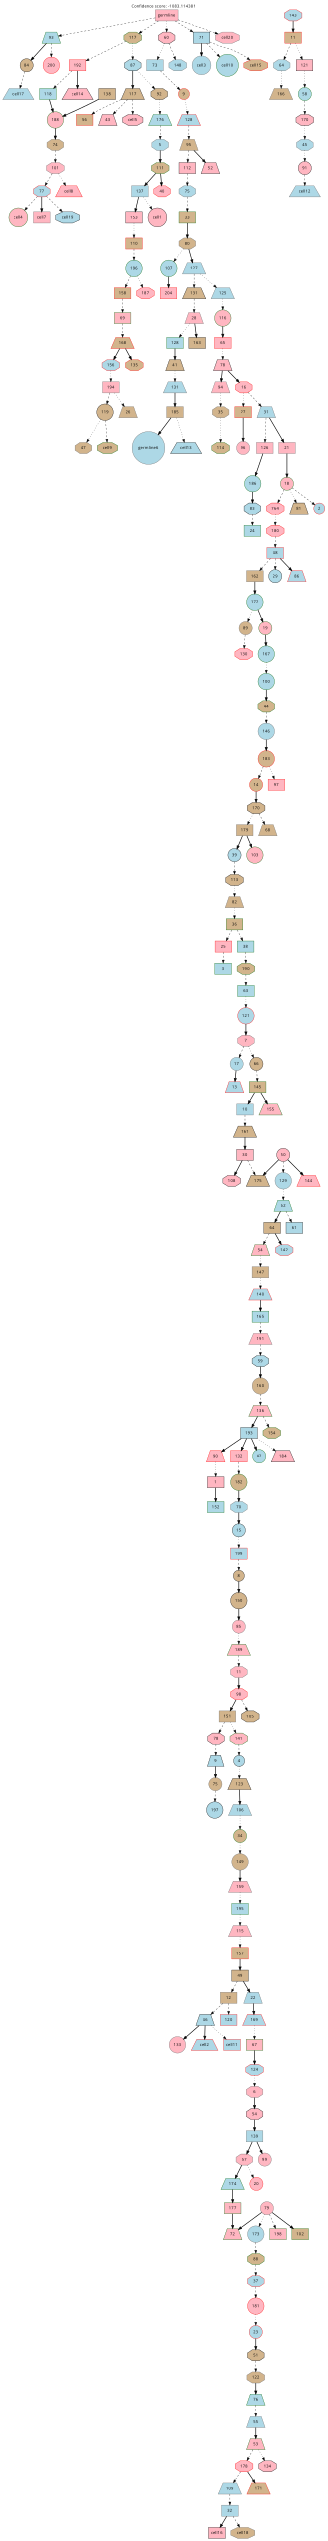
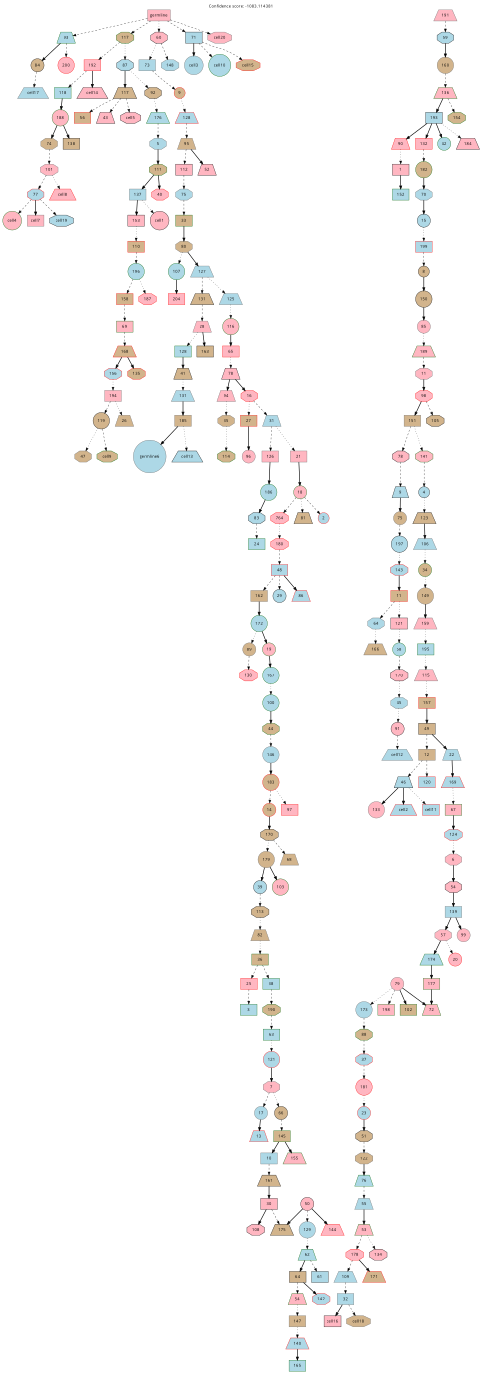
edge "138" -> "188": reversed
edge "31" -> "21": style bold -> dotted
edge "197" -> "143": added
node "179": shape box -> circle
edge "165" -> "191": removed
